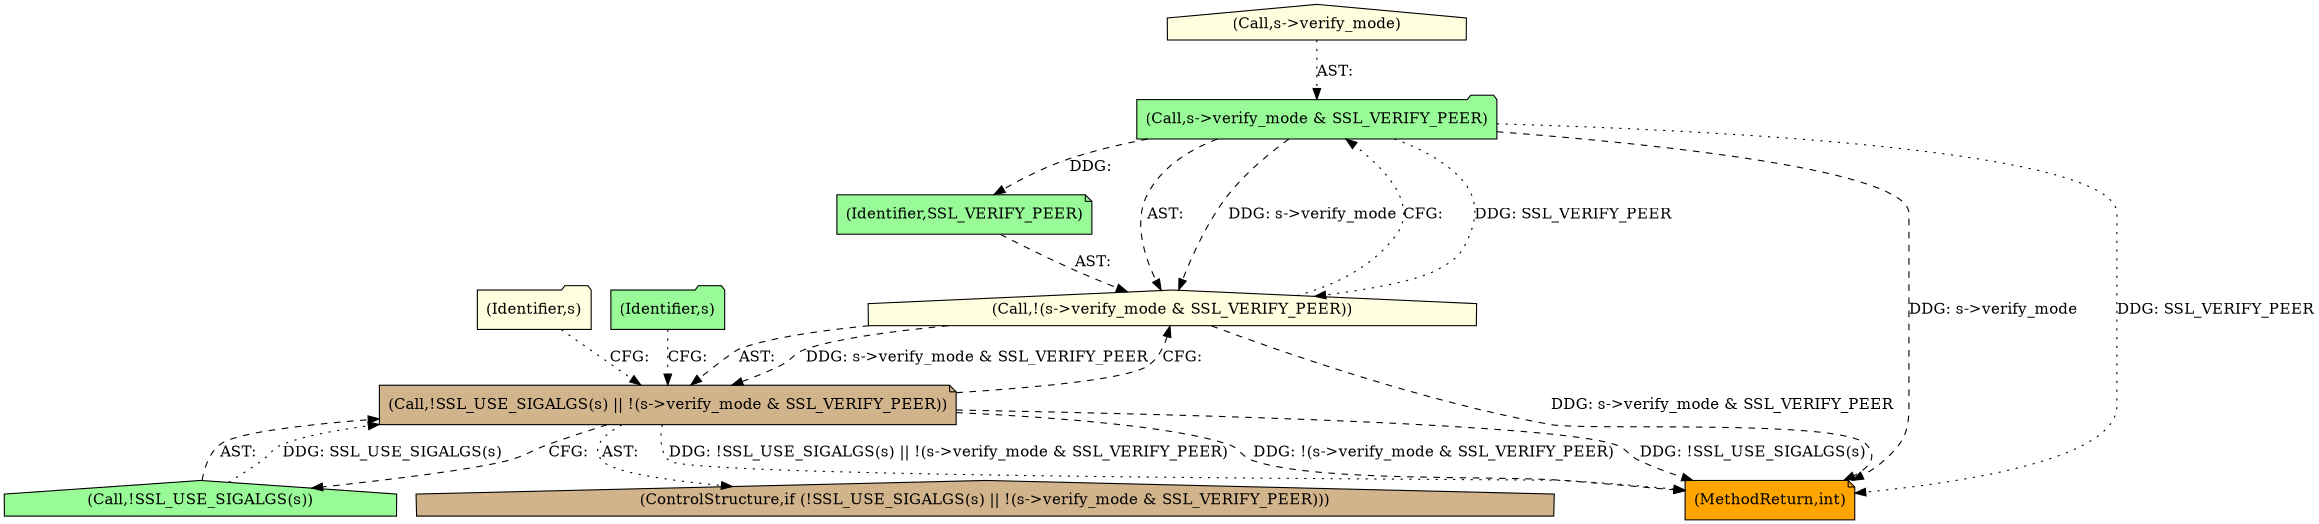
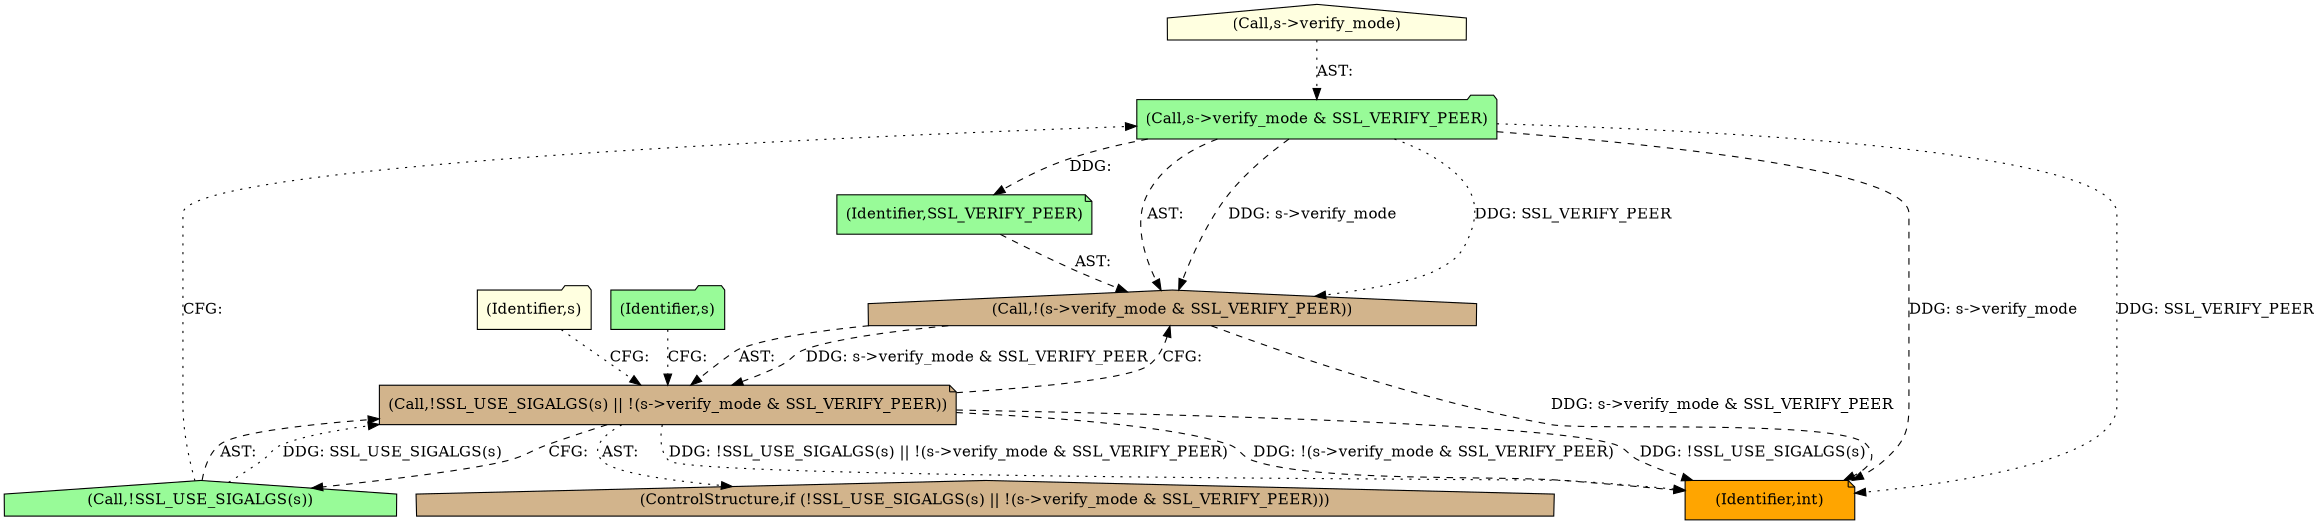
edge "(Call,!(s->verify_mode & SSL_VERIFY_PEER))" -> "(Call,s->verify_mode & SSL_VERIFY_PEER)": now "(Call,!SSL_USE_SIGALGS(s))" -> "(Call,s->verify_mode & SSL_VERIFY_PEER)"
node "(Call,!(s->verify_mode & SSL_VERIFY_PEER))": fillcolor lightyellow -> tan
node "(MethodReturn,int)": label "(MethodReturn,int)" -> "(Identifier,int)"
